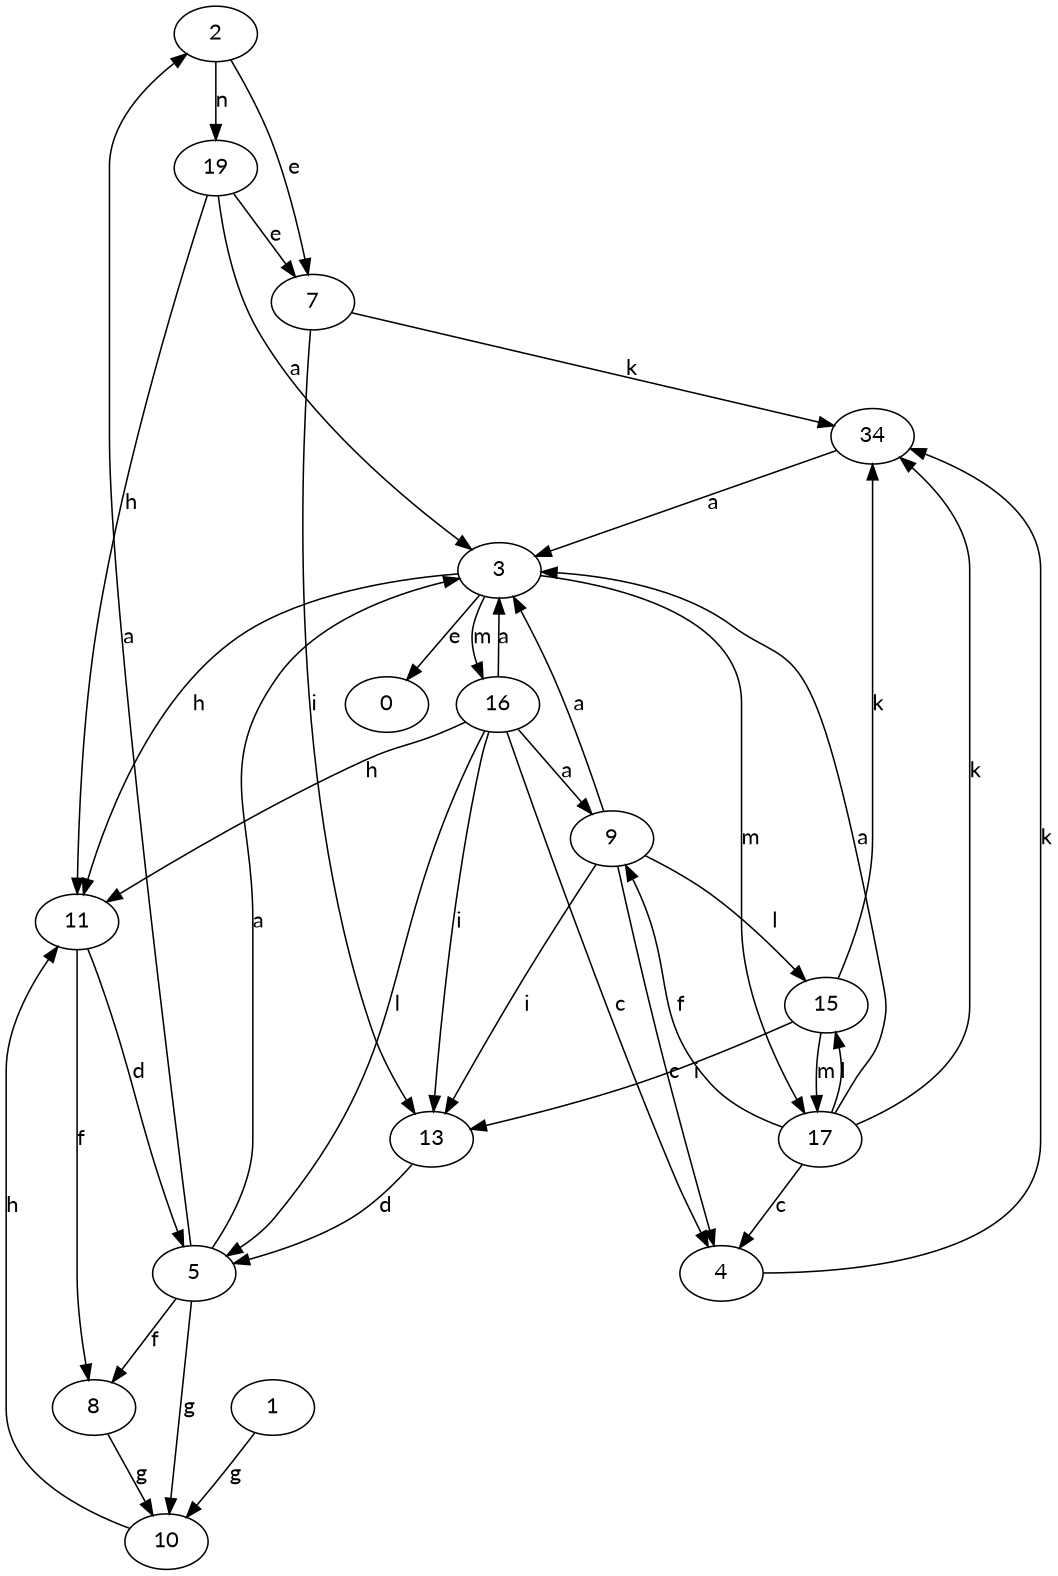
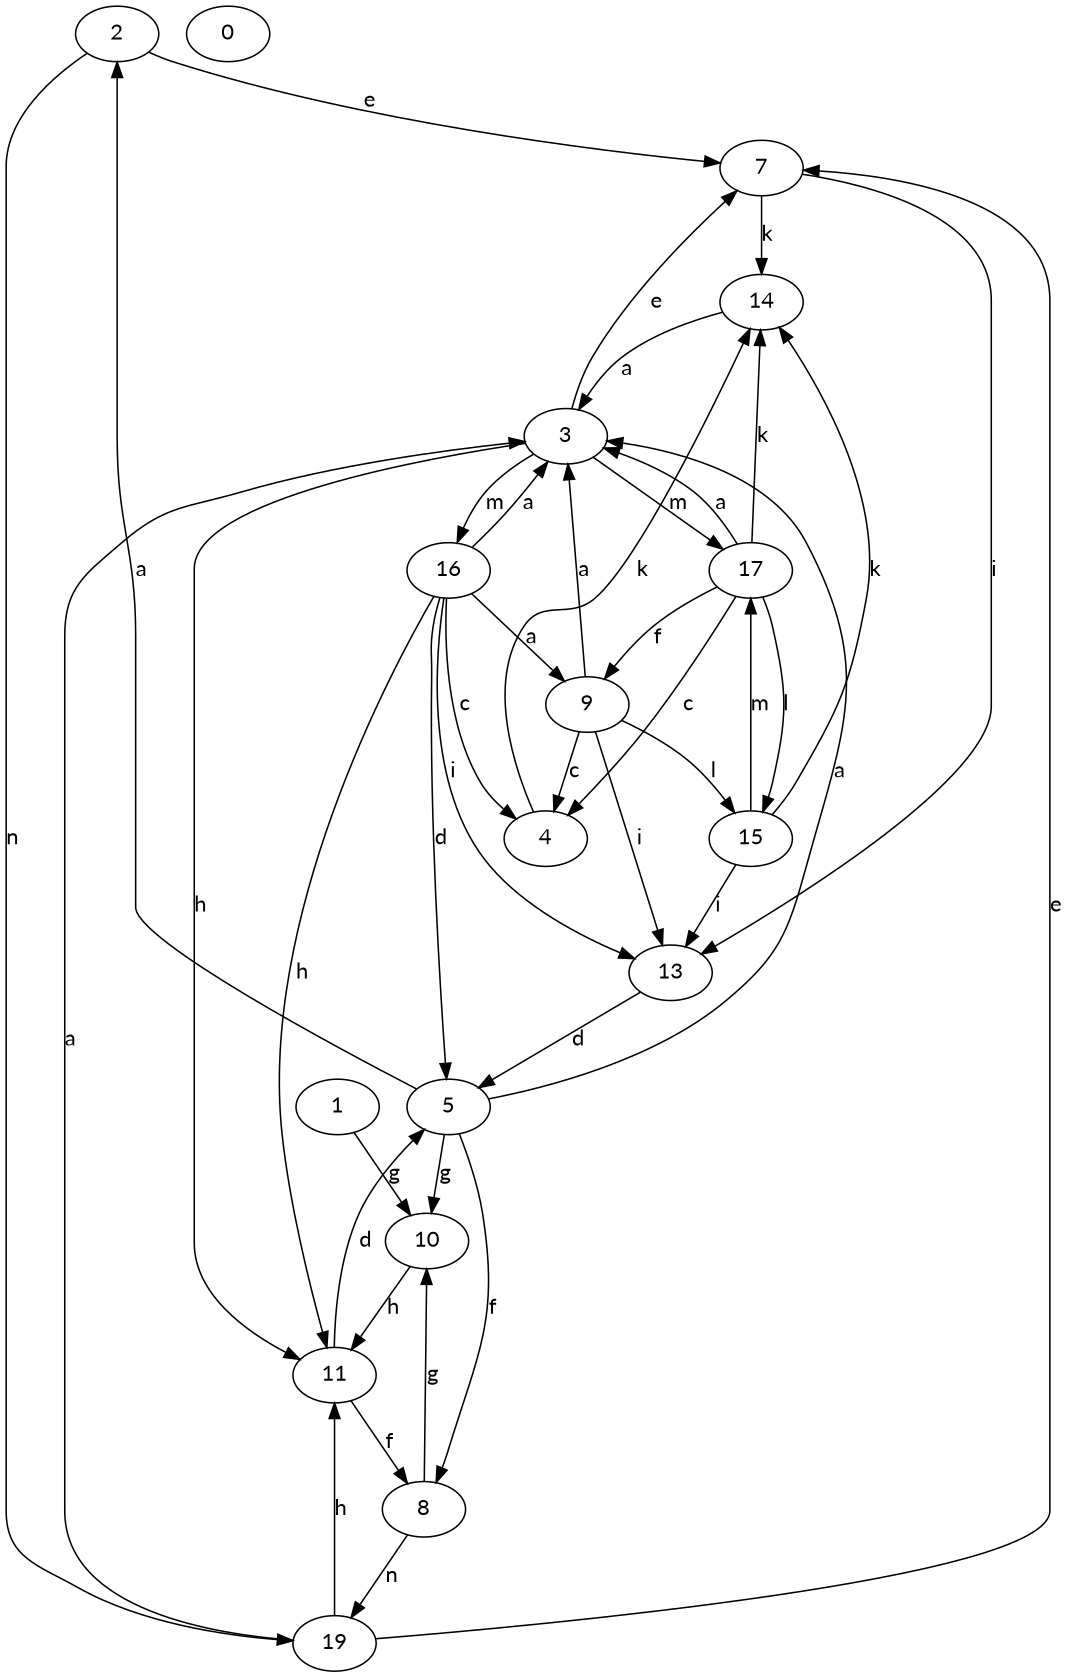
node "34": label "34" -> "14"
edge "3" -> "0": now "3" -> "7"
edge "16" -> "5": label "l" -> "d"
edge "8" -> "19": added, label "n"
